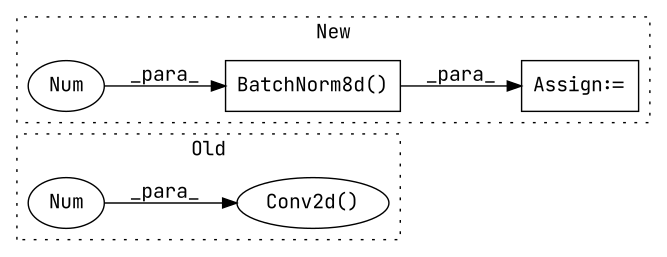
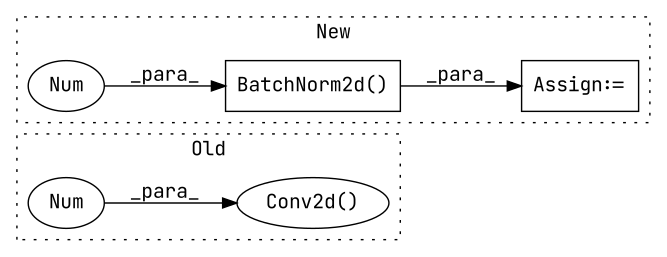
node "BatchNorm8d()": label "BatchNorm8d()" -> "BatchNorm2d()"
